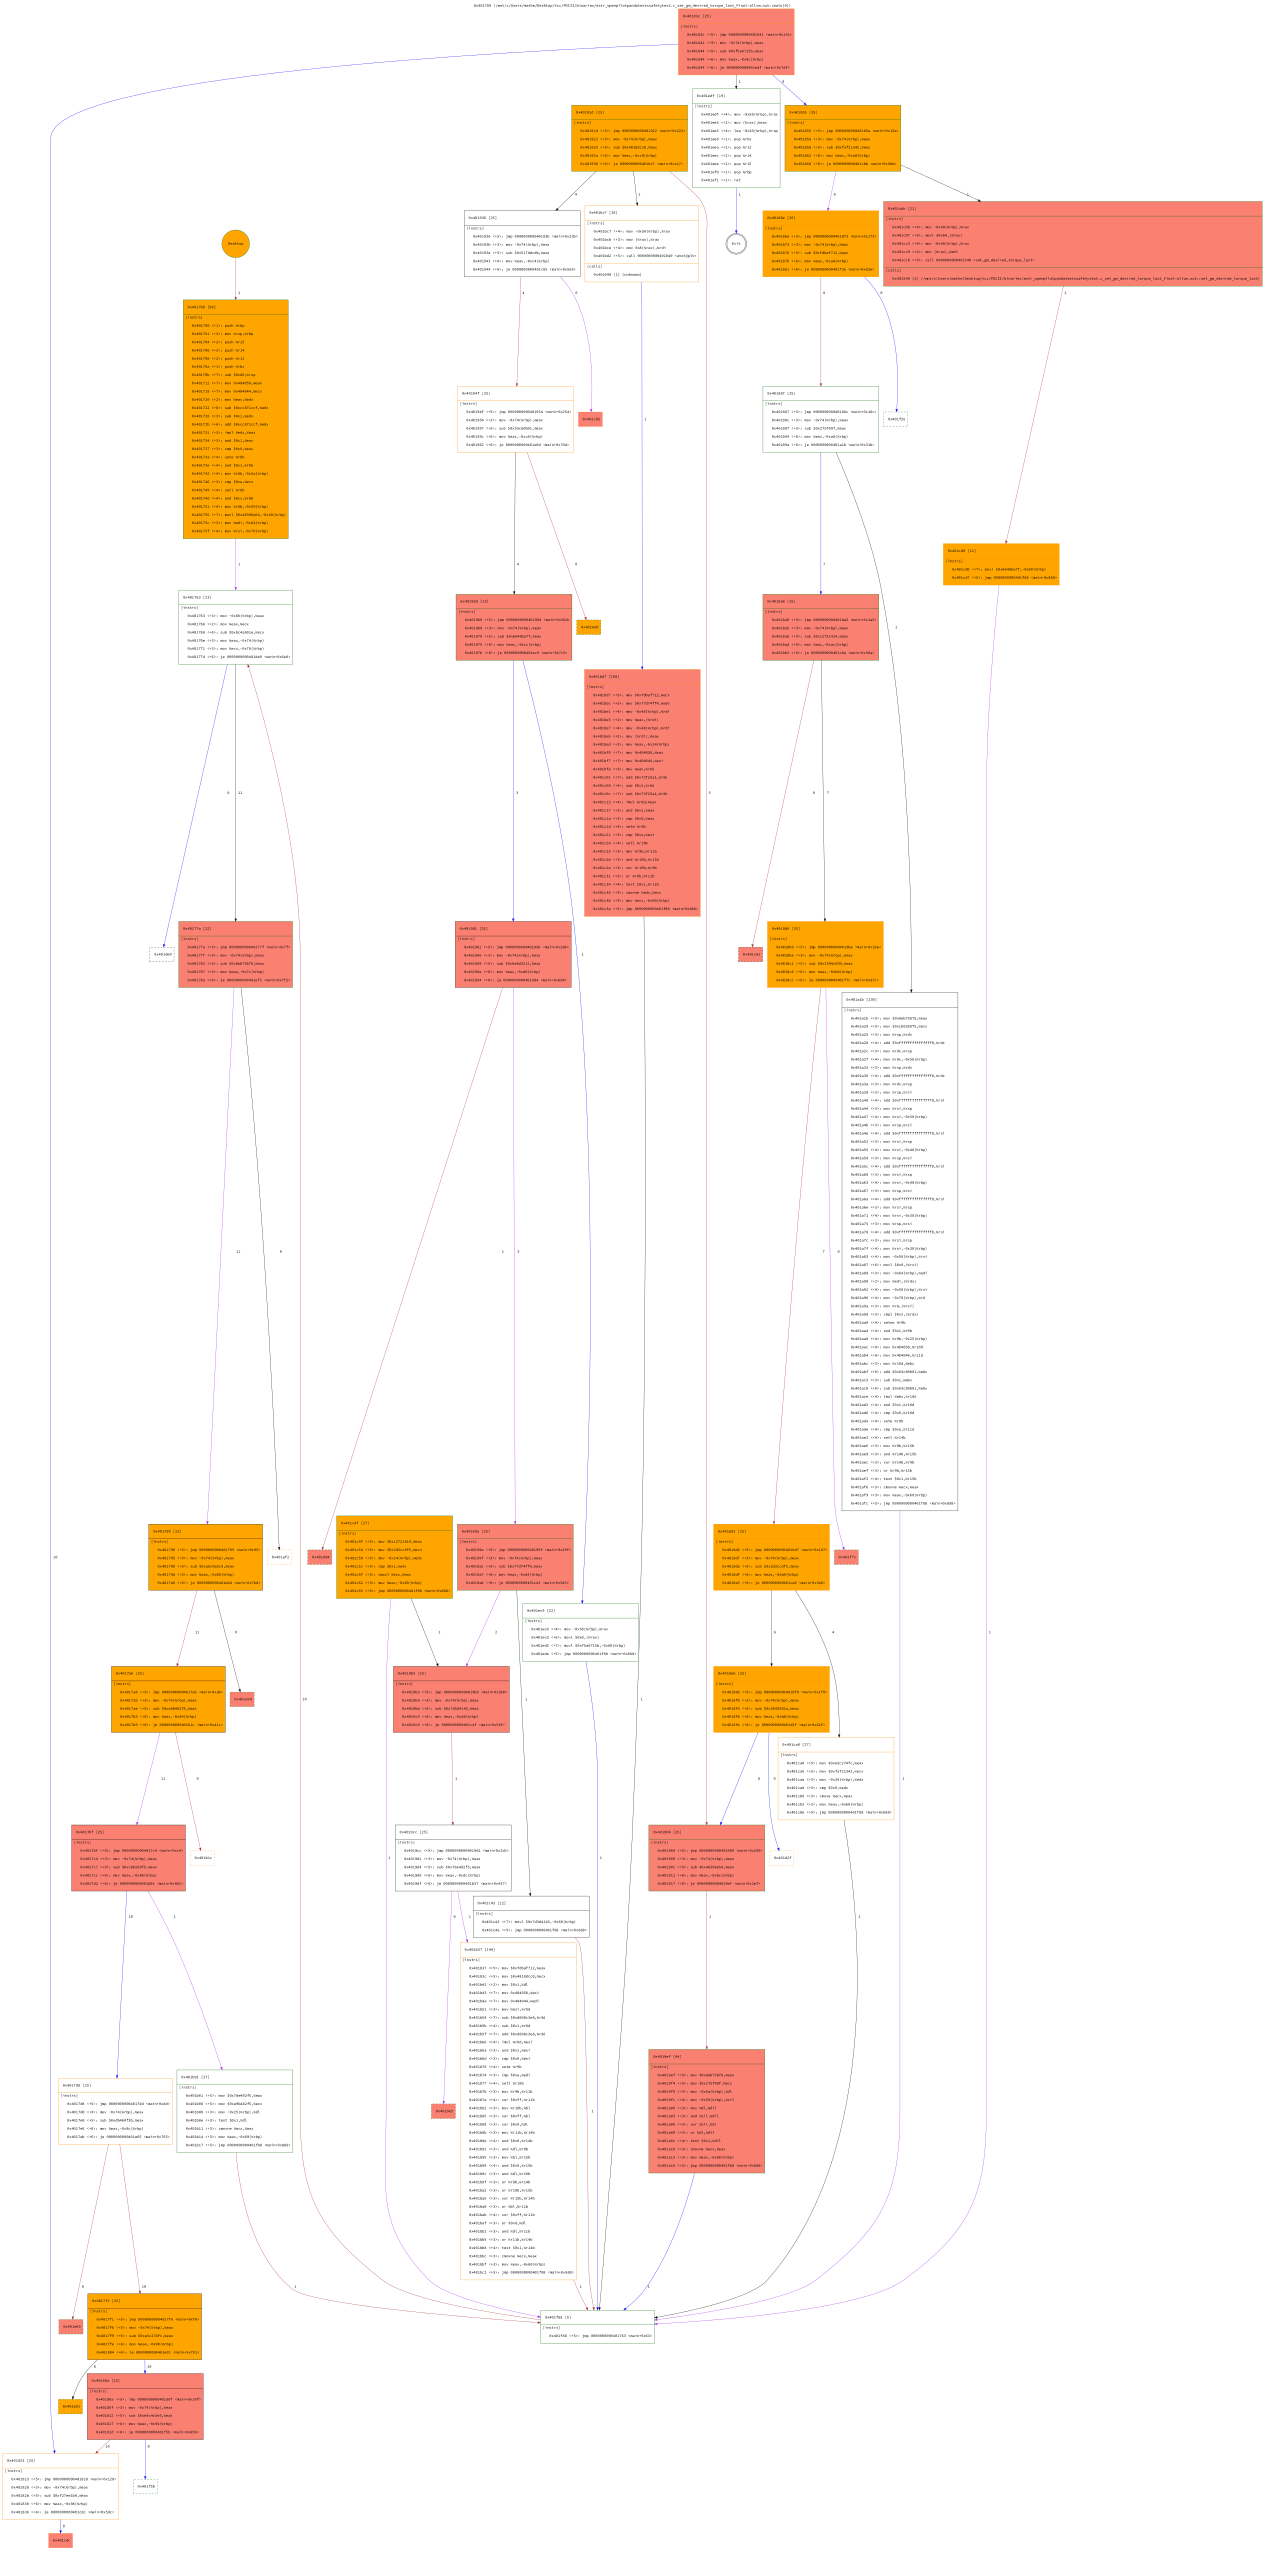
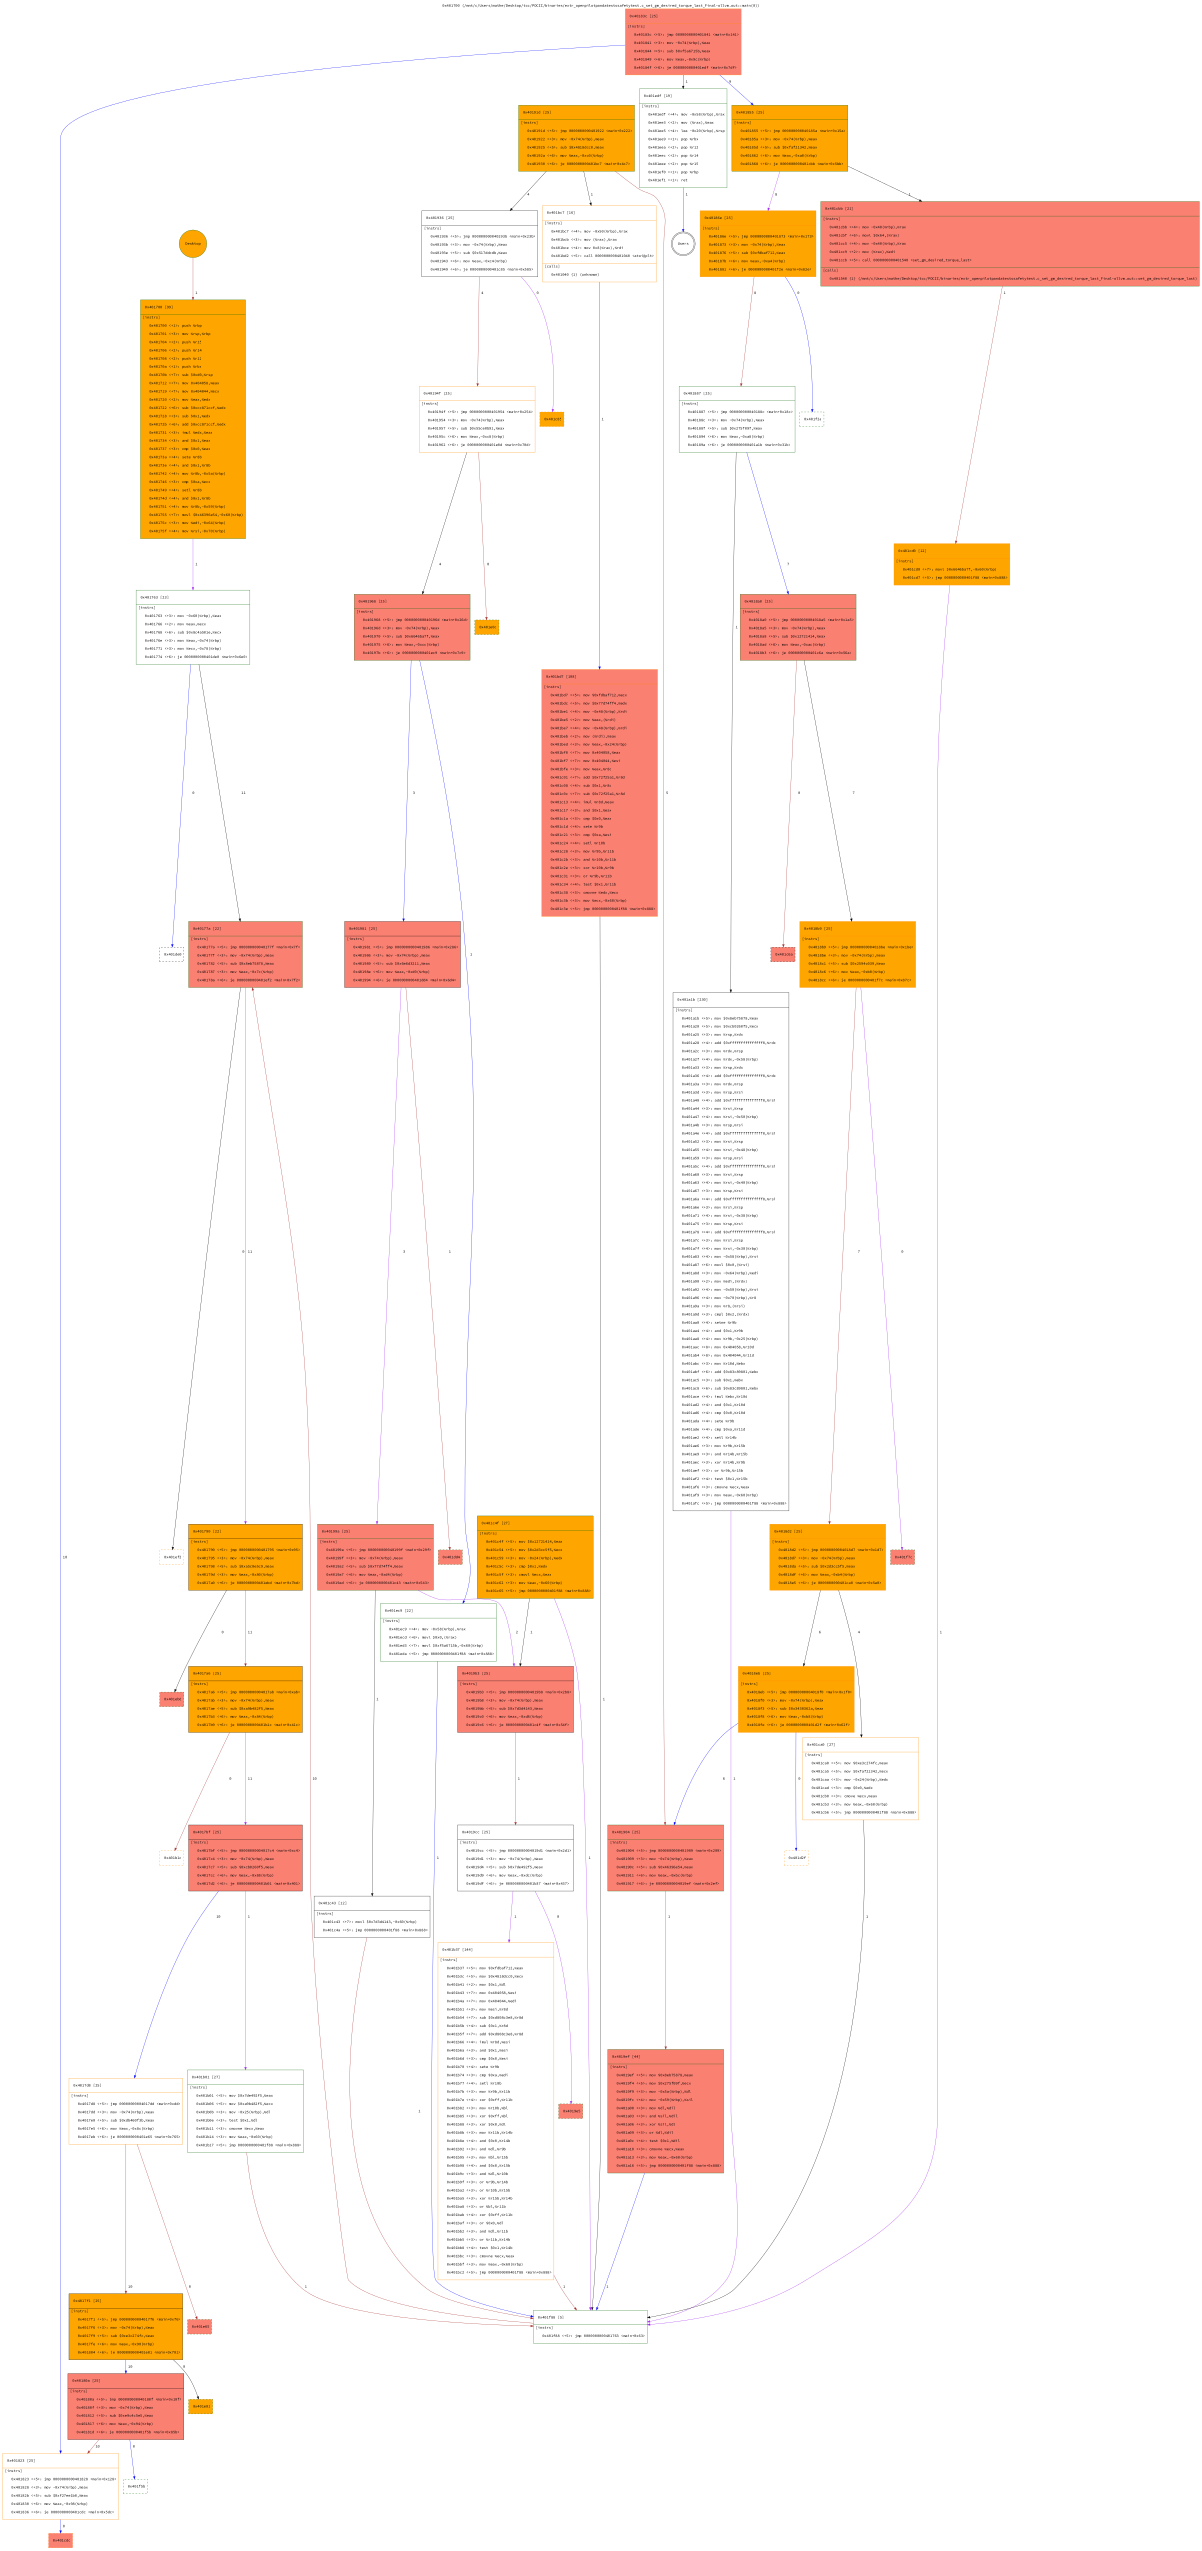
node "Exit": label "Exit" -> "Users"
node "0x401c85": fillcolor salmon -> orange
edge "0x401f88 [5]" -> "0x401763 [23]": now "0x401f88 [5]" -> "0x40177a [22]"
